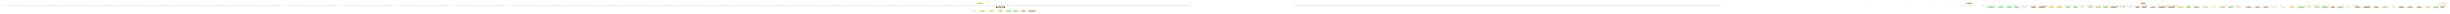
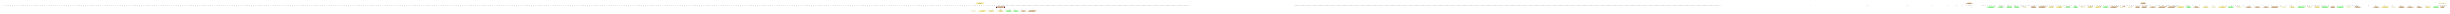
node "142.251.10.84": fillcolor lightyellow -> tan
node "35.244.181.201": removed
